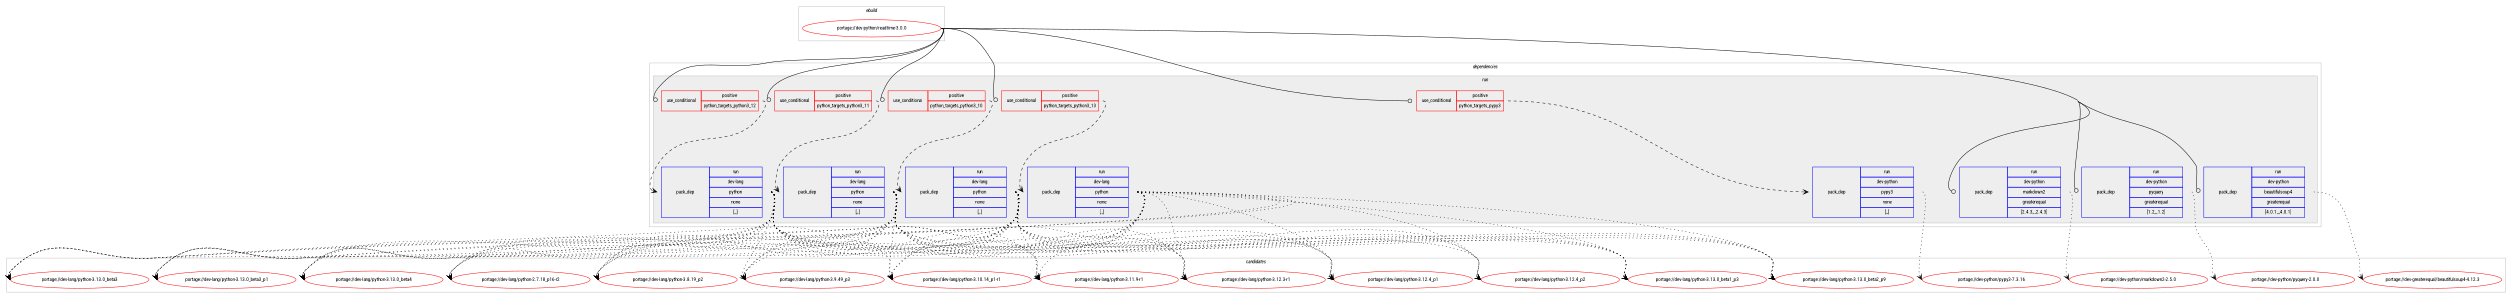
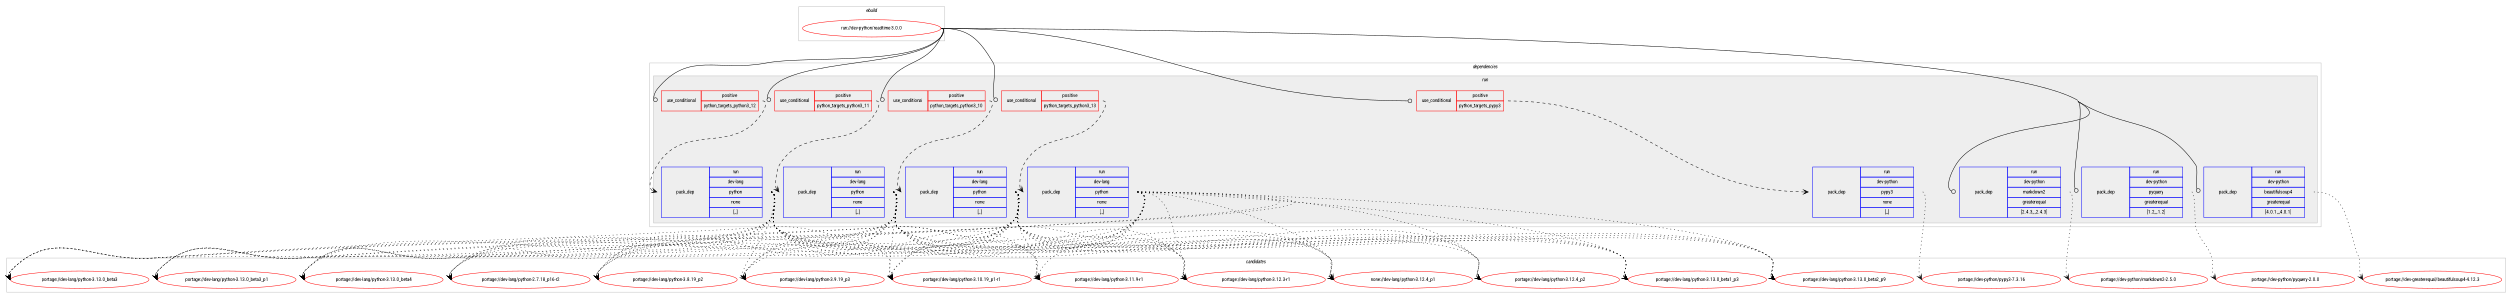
node "portage://dev-python/readtime-3.0.0": label "portage://dev-python/readtime-3.0.0" -> "run://dev-python/readtime-3.0.0"
node "portage://dev-lang/python-3.9.49_p3": label "portage://dev-lang/python-3.9.49_p3" -> "portage://dev-lang/python-3.9.19_p3"
node "portage://dev-lang/python-3.10.14_p1-r1": label "portage://dev-lang/python-3.10.14_p1-r1" -> "portage://dev-lang/python-3.10.19_p1-r1"
node "portage://dev-lang/python-3.12.4_p1": label "portage://dev-lang/python-3.12.4_p1" -> "none://dev-lang/python-3.12.4_p1"
